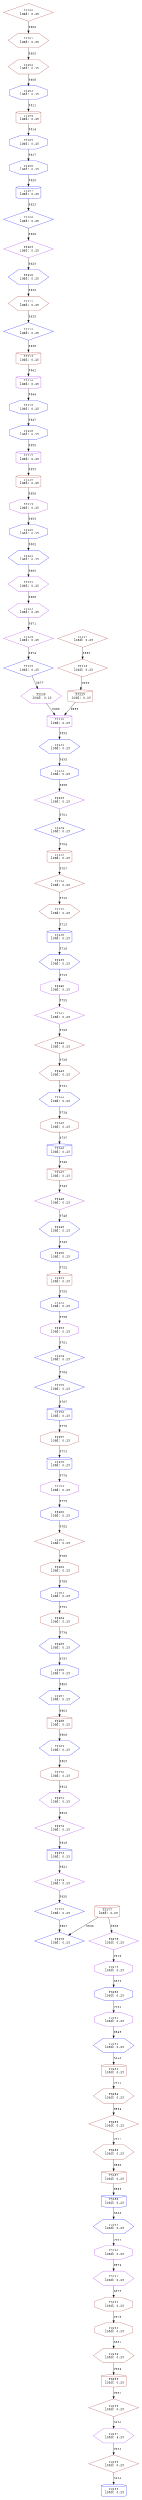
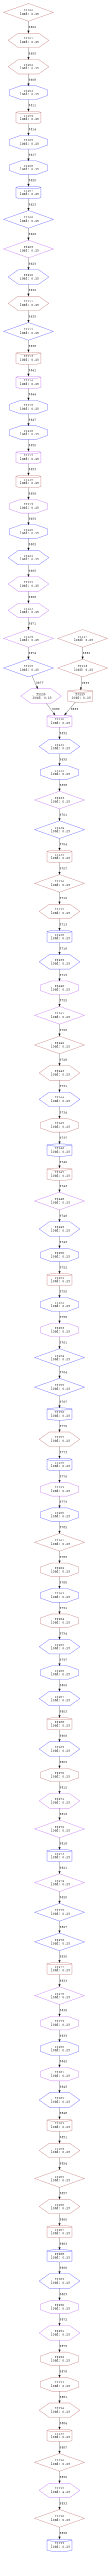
node "T3257 load: 0.25": shape octagon -> hexagon
edge "T3277 load: 0.25" -> "T3276 load: 0.25": reversed
